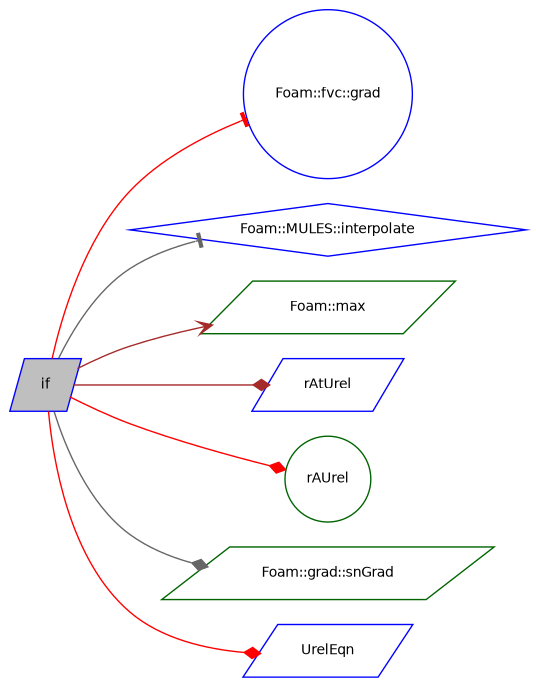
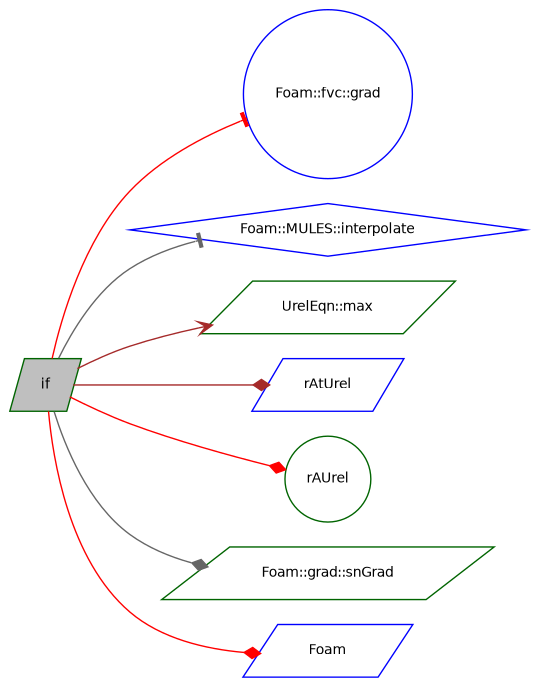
node "Foam::max": label "Foam::max" -> "UrelEqn::max"
node "if": color blue -> darkgreen
node "UrelEqn": label "UrelEqn" -> "Foam"
